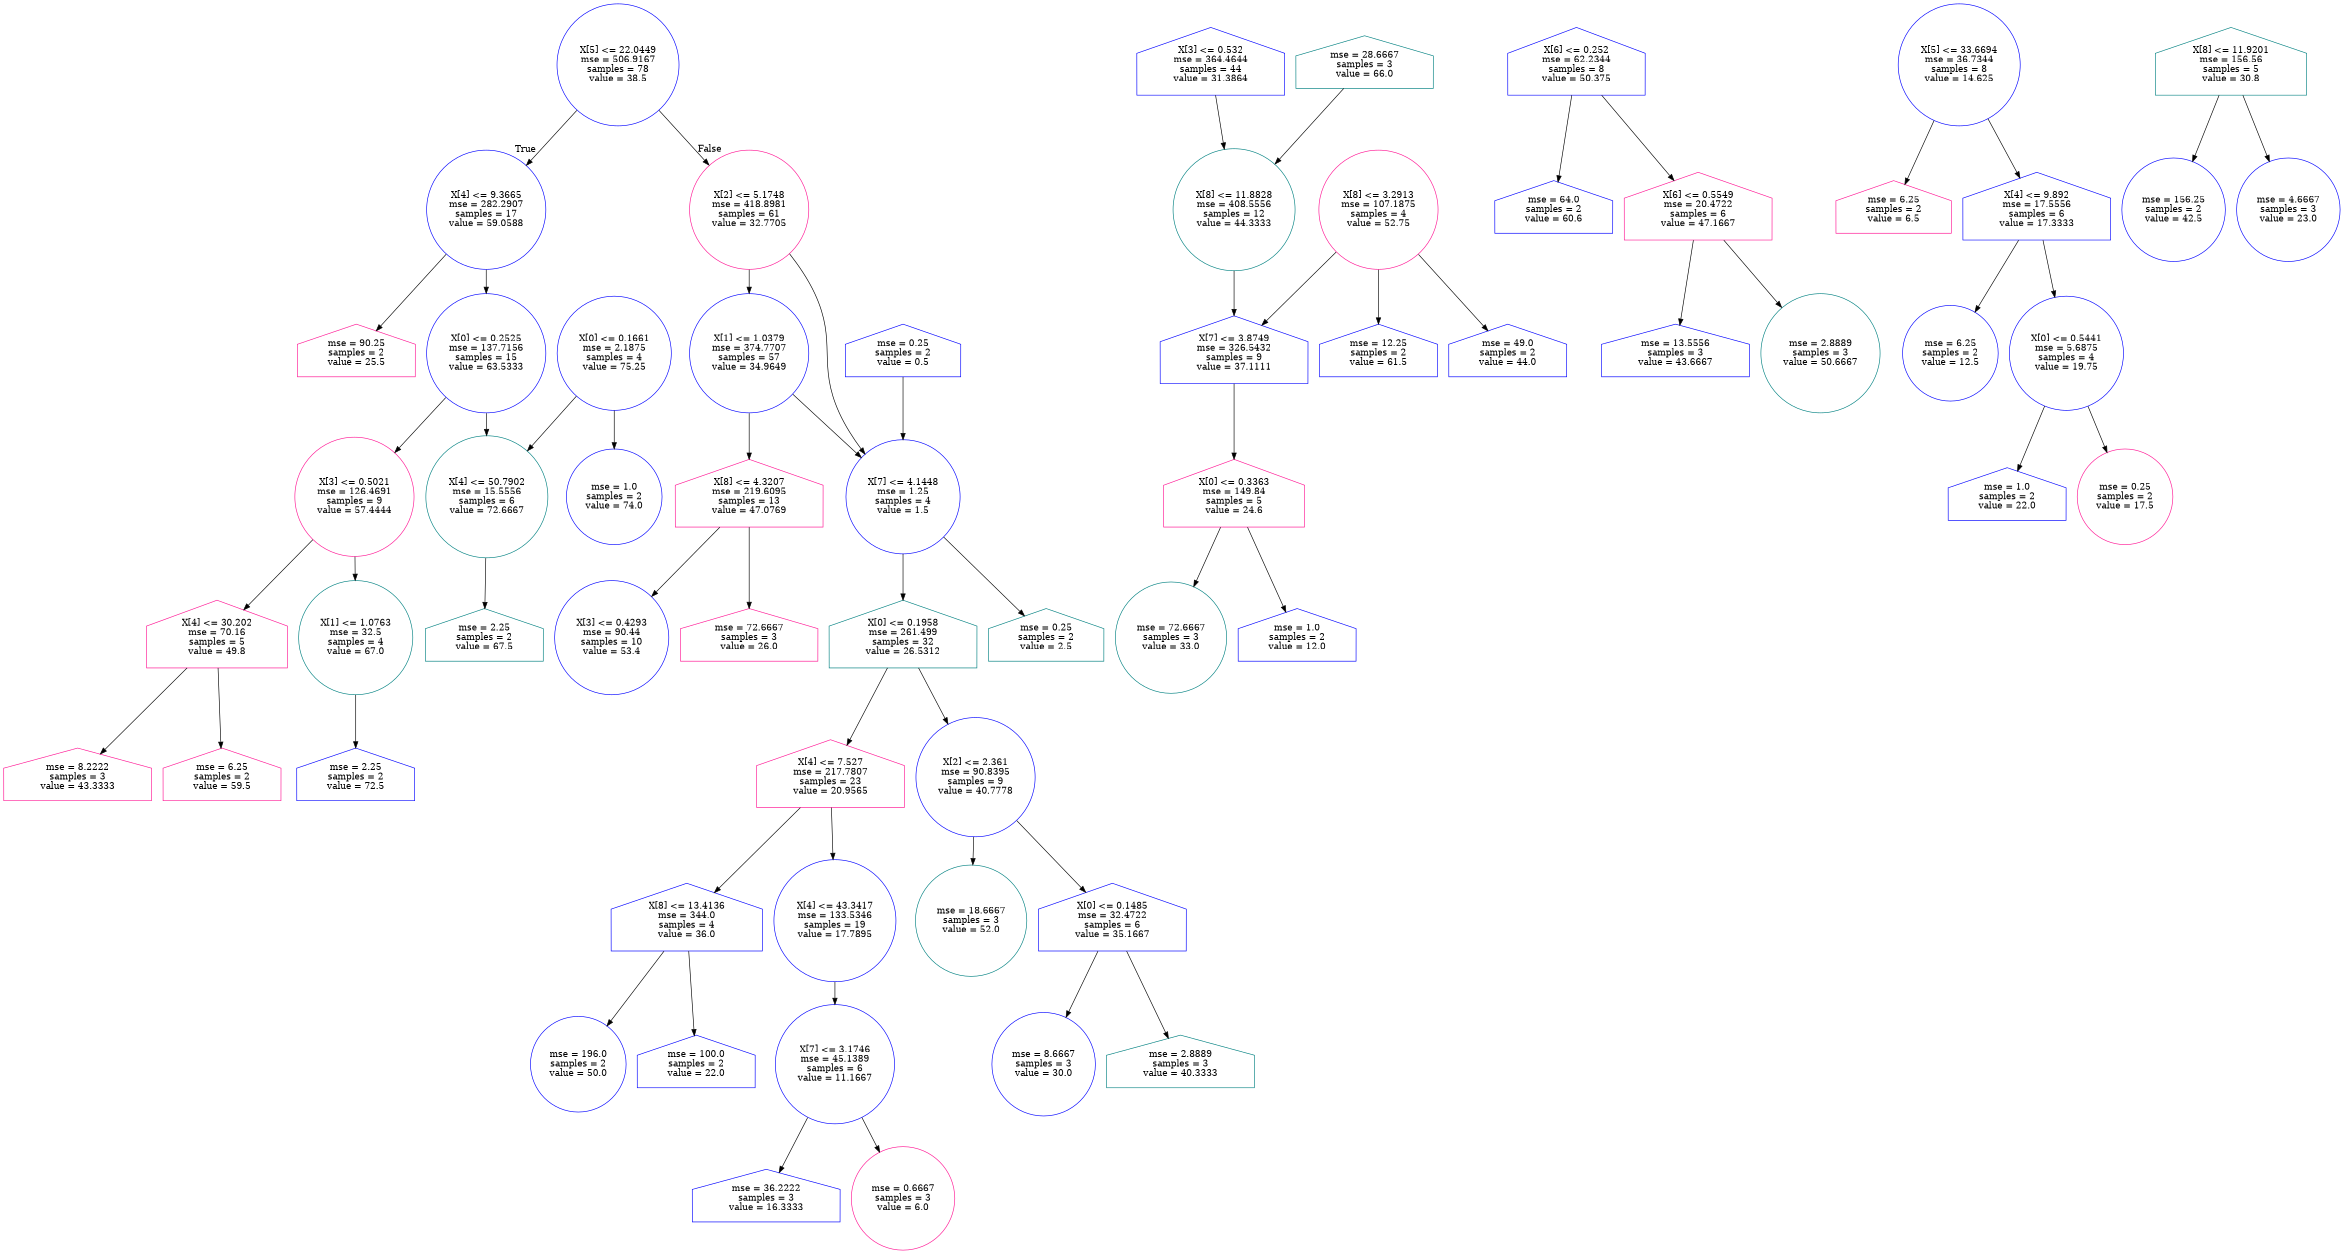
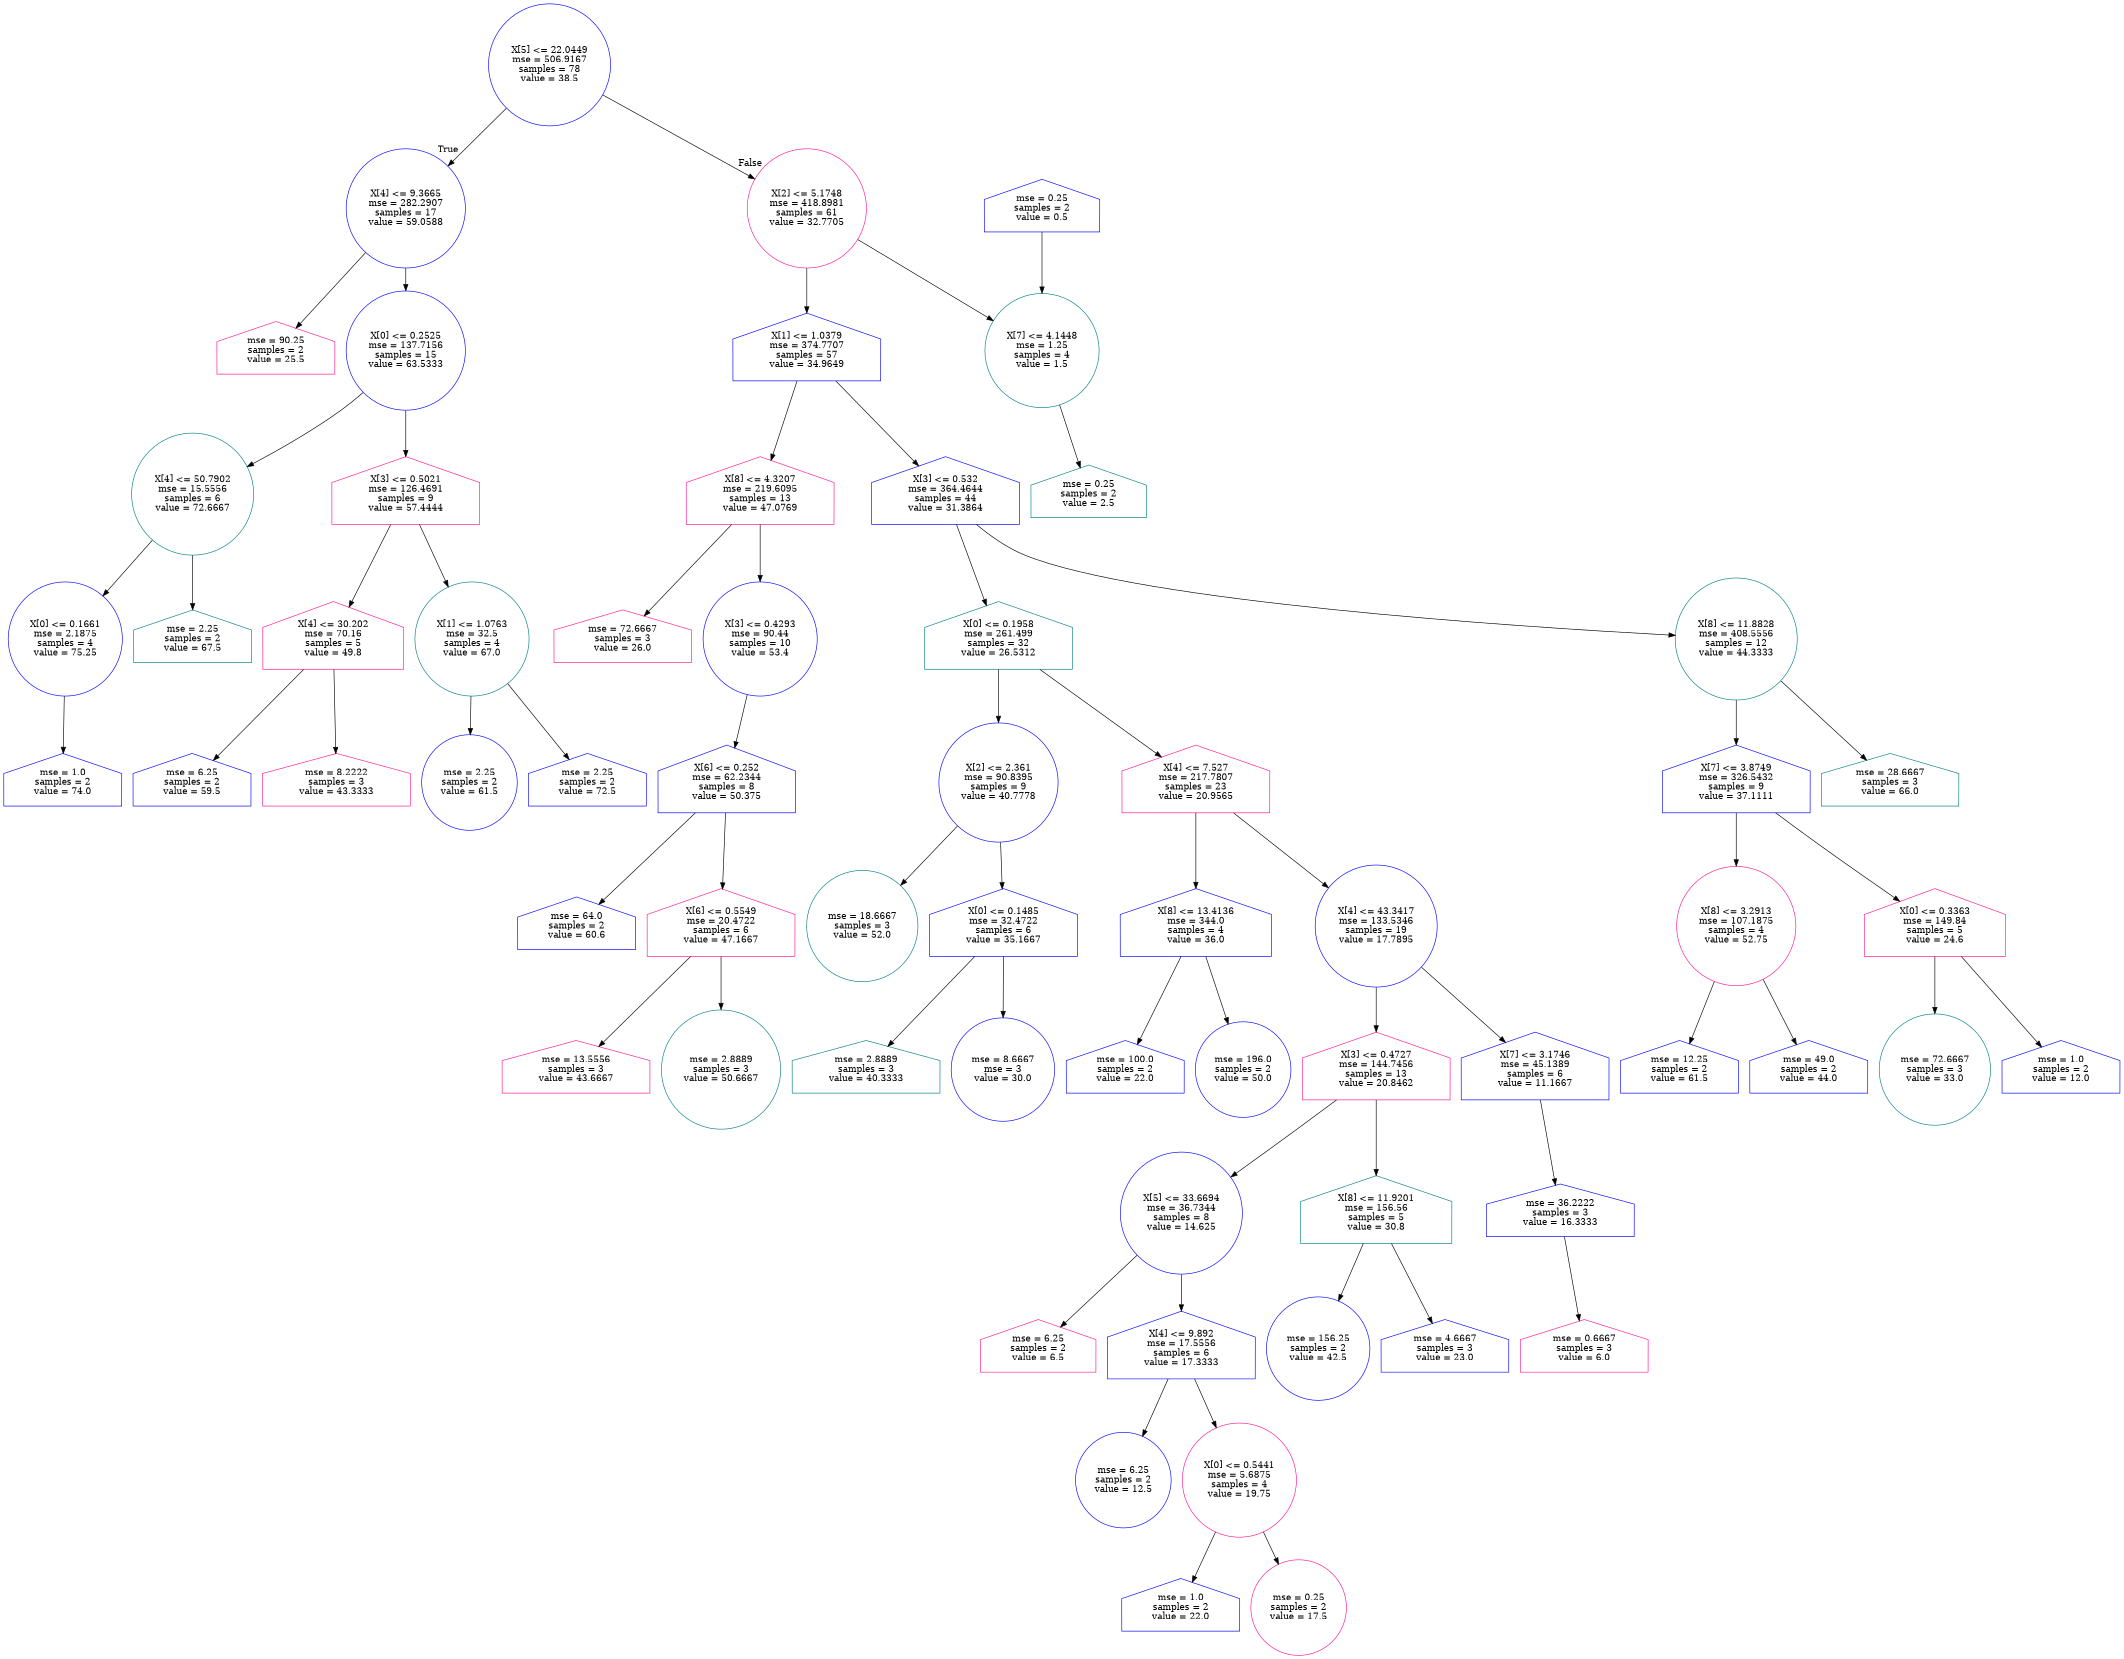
edge "mse = 28.6667 samples = 3 value = 66.0" -> "X[8] <= 11.8828 mse = 408.5556 samples = 12 value = 44.3333": reversed
node "mse = 4.6667 samples = 3 value = 23.0": shape circle -> house
edge "X[8] <= 3.2913 mse = 107.1875 samples = 4 value = 52.75" -> "X[7] <= 3.8749 mse = 326.5432 samples = 9 value = 37.1111": reversed
node "X[1] <= 1.0379 mse = 374.7707 samples = 57 value = 34.9649": shape circle -> house
node "mse = 13.5556 samples = 3 value = 43.6667": color blue -> deeppink
node "X[0] <= 0.5441 mse = 5.6875 samples = 4 value = 19.75": color blue -> deeppink
edge "X[0] <= 0.1661 mse = 2.1875 samples = 4 value = 75.25" -> "X[4] <= 50.7902 mse = 15.5556 samples = 6 value = 72.6667": reversed
edge "X[1] <= 1.0379 mse = 374.7707 samples = 57 value = 34.9649" -> "X[7] <= 4.1448 mse = 1.25 samples = 4 value = 1.5": now "X[1] <= 1.0379 mse = 374.7707 samples = 57 value = 34.9649" -> "X[3] <= 0.532 mse = 364.4644 samples = 44 value = 31.3864"
node "X[3] <= 0.5021 mse = 126.4691 samples = 9 value = 57.4444": shape circle -> house
node "mse = 1.0 samples = 2 value = 74.0": shape circle -> house
node "X[7] <= 4.1448 mse = 1.25 samples = 4 value = 1.5": color blue -> teal
edge "X[7] <= 4.1448 mse = 1.25 samples = 4 value = 1.5" -> "X[0] <= 0.1958 mse = 261.499 samples = 32 value = 26.5312": now "X[3] <= 0.532 mse = 364.4644 samples = 44 value = 31.3864" -> "X[0] <= 0.1958 mse = 261.499 samples = 32 value = 26.5312"
edge "X[3] <= 0.4293 mse = 90.44 samples = 10 value = 53.4" -> "X[6] <= 0.252 mse = 62.2344 samples = 8 value = 50.375": added
node "mse = 6.25 samples = 2 value = 59.5": color deeppink -> blue
node "mse = 2.25 samples = 2 value = 61.5": added
node "X[7] <= 3.1746 mse = 45.1389 samples = 6 value = 11.1667": shape circle -> house
node "mse = 8.6667 samples = 3 value = 30.0": label "mse = 8.6667 samples = 3 value = 30.0" -> "mse = 8.6667 mse = 3 value = 30.0"
node "X[3] <= 0.4727 mse = 144.7456 samples = 13 value = 20.8462": added
edge "X[7] <= 3.1746 mse = 45.1389 samples = 6 value = 11.1667" -> "mse = 0.6667 samples = 3 value = 6.0": now "mse = 36.2222 samples = 3 value = 16.3333" -> "mse = 0.6667 samples = 3 value = 6.0"
node "mse = 0.6667 samples = 3 value = 6.0": shape circle -> house
